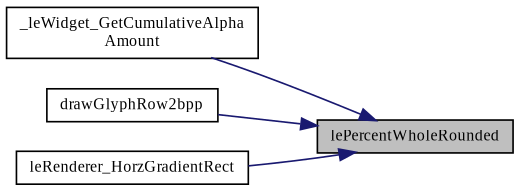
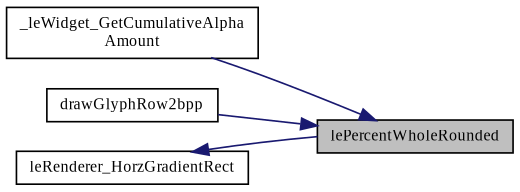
edge "leRenderer_HorzGradientRect" -> "lePercentWholeRounded": reversed
